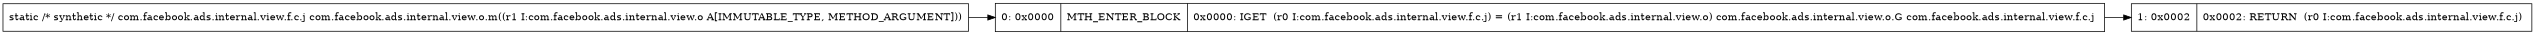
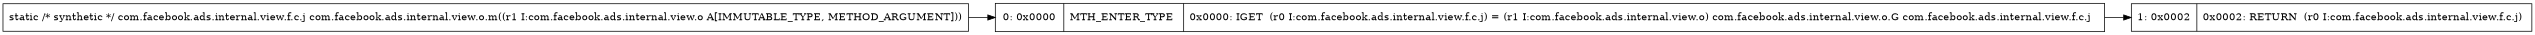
node "0: 0x0000": text "MTH_ENTER_BLOCK" -> "MTH_ENTER_TYPE"
